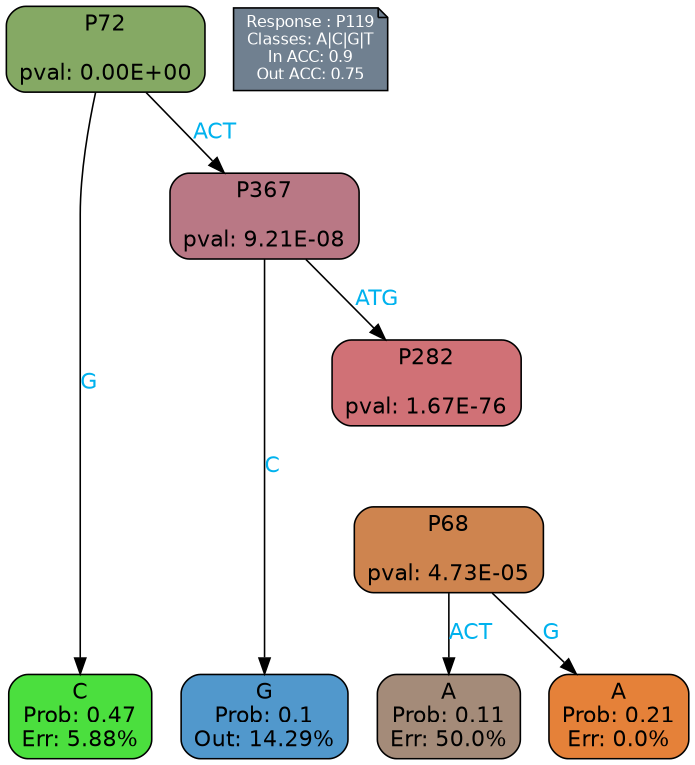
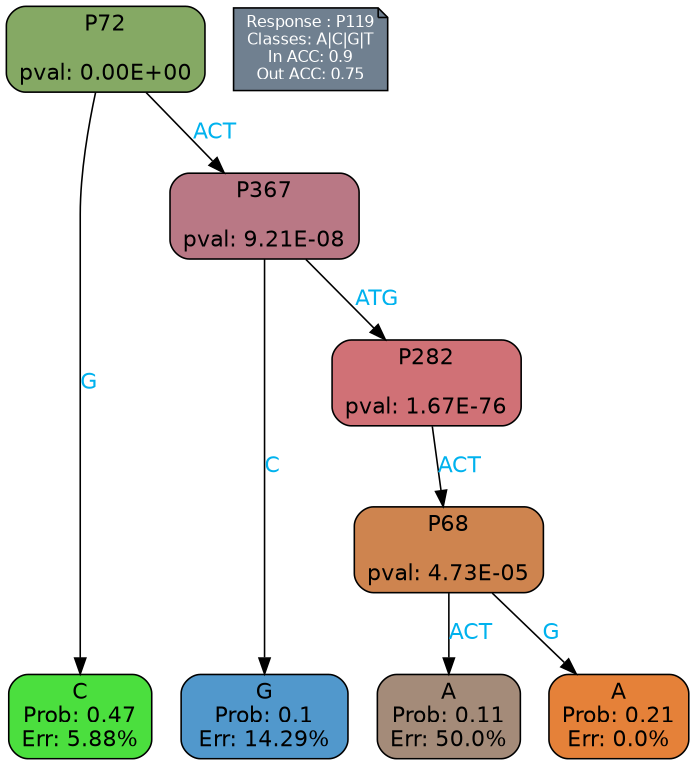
edge "P282 pval: 1.67E-76" -> "P68 pval: 4.73E-05": added, label "ACT"
node "G Prob: 0.1 Out: 14.29%": label "G Prob: 0.1 Out: 14.29%" -> "G Prob: 0.1 Err: 14.29%"
